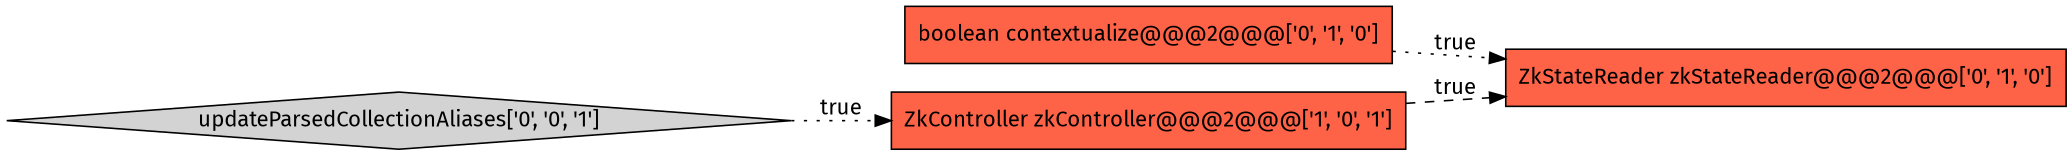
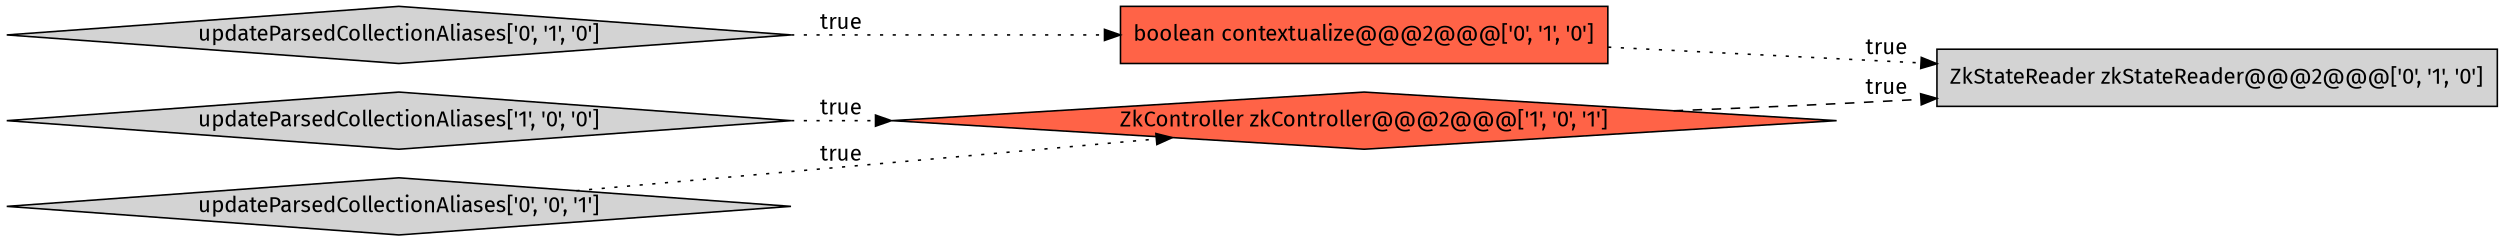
node "updateParsedCollectionAliases['0', '1', '0']": added
node "ZkStateReader zkStateReader@@@2@@@['0', '1', '0']": fillcolor tomato -> lightgray
node "updateParsedCollectionAliases['1', '0', '0']": added
node "ZkController zkController@@@2@@@['1', '0', '1']": shape box -> diamond
